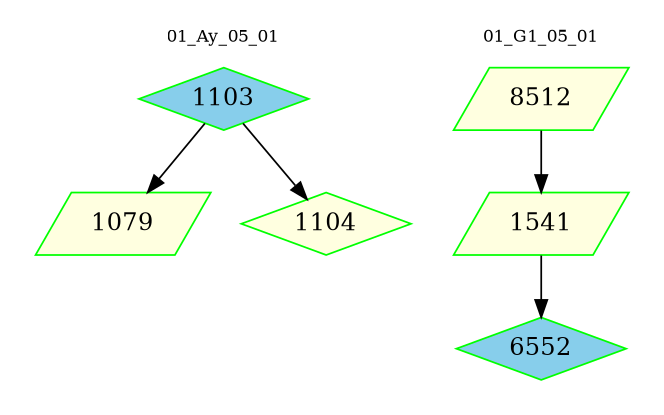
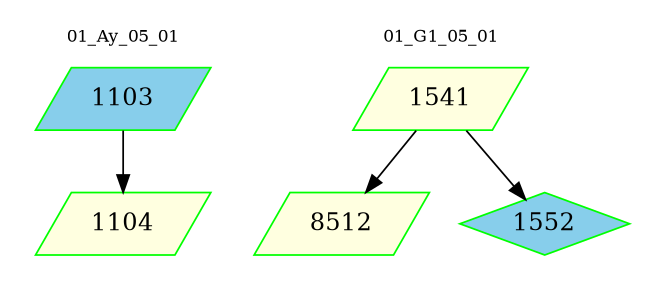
node "1103": shape diamond -> parallelogram
edge "8512" -> "1541": reversed
node "1079": removed
node "1104": shape diamond -> parallelogram
node "6552": label "6552" -> "1552"
